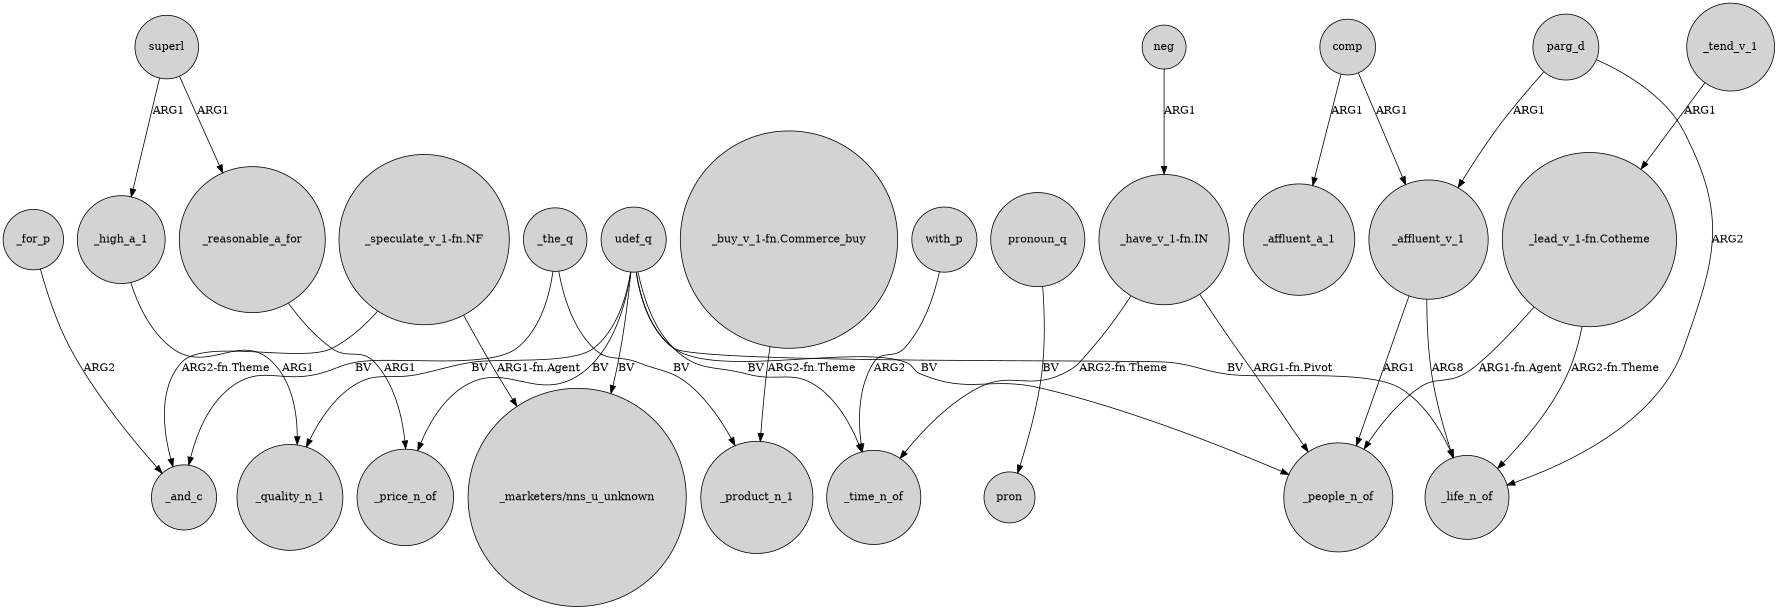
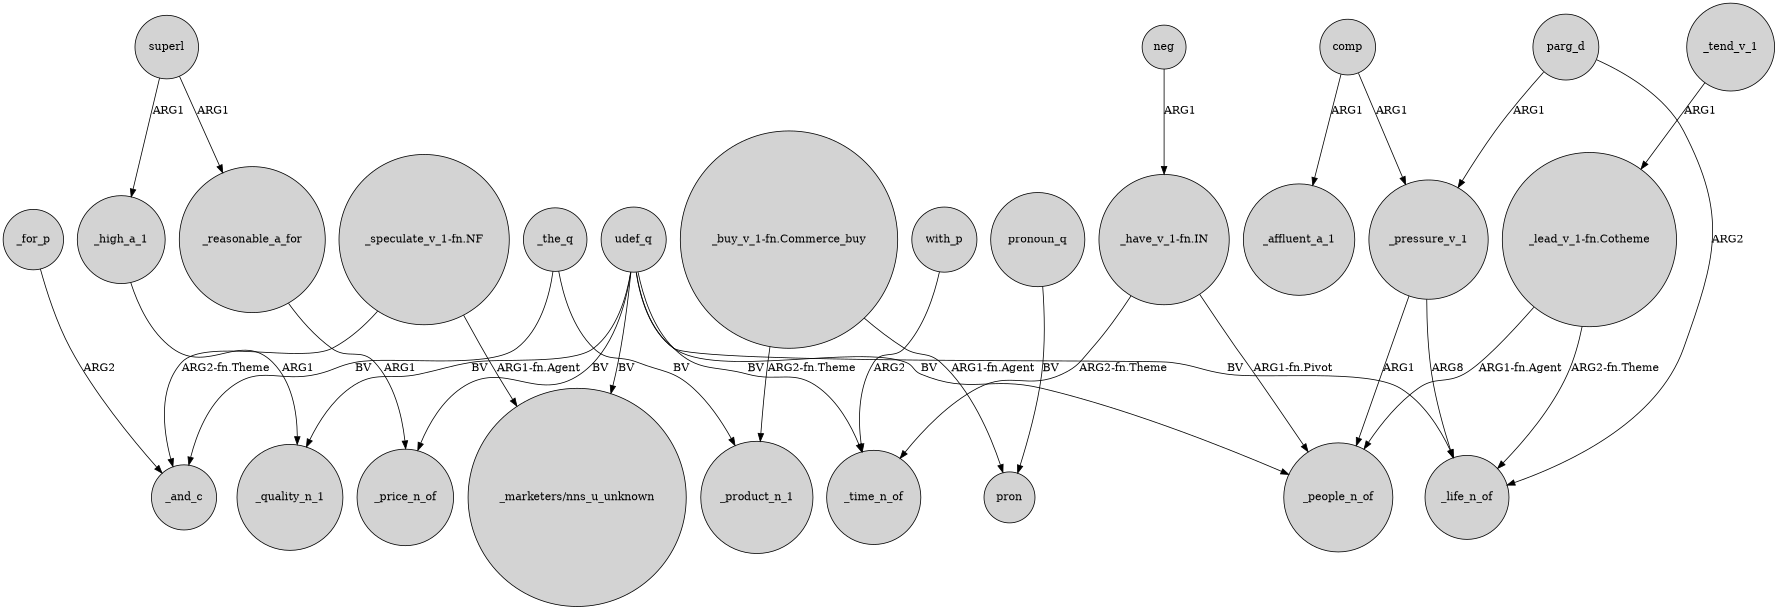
node "_affluent_v_1": label "_affluent_v_1" -> "_pressure_v_1"
edge "_buy_v_1-fn.Commerce_buy" -> "pron": added, label "ARG1-fn.Agent"
